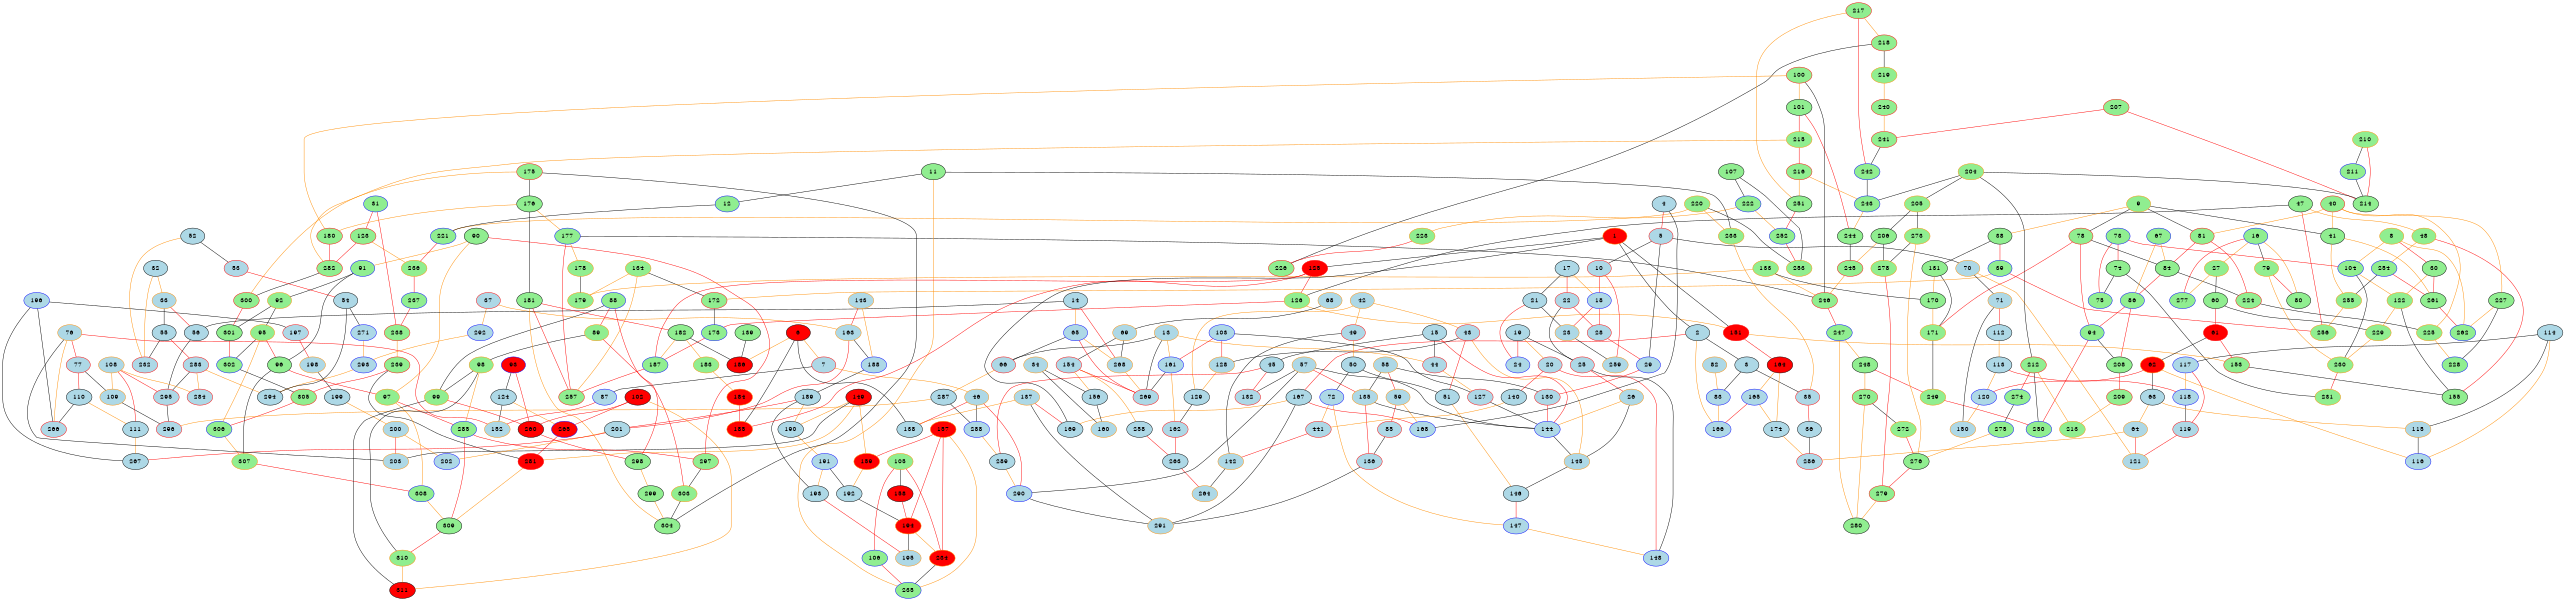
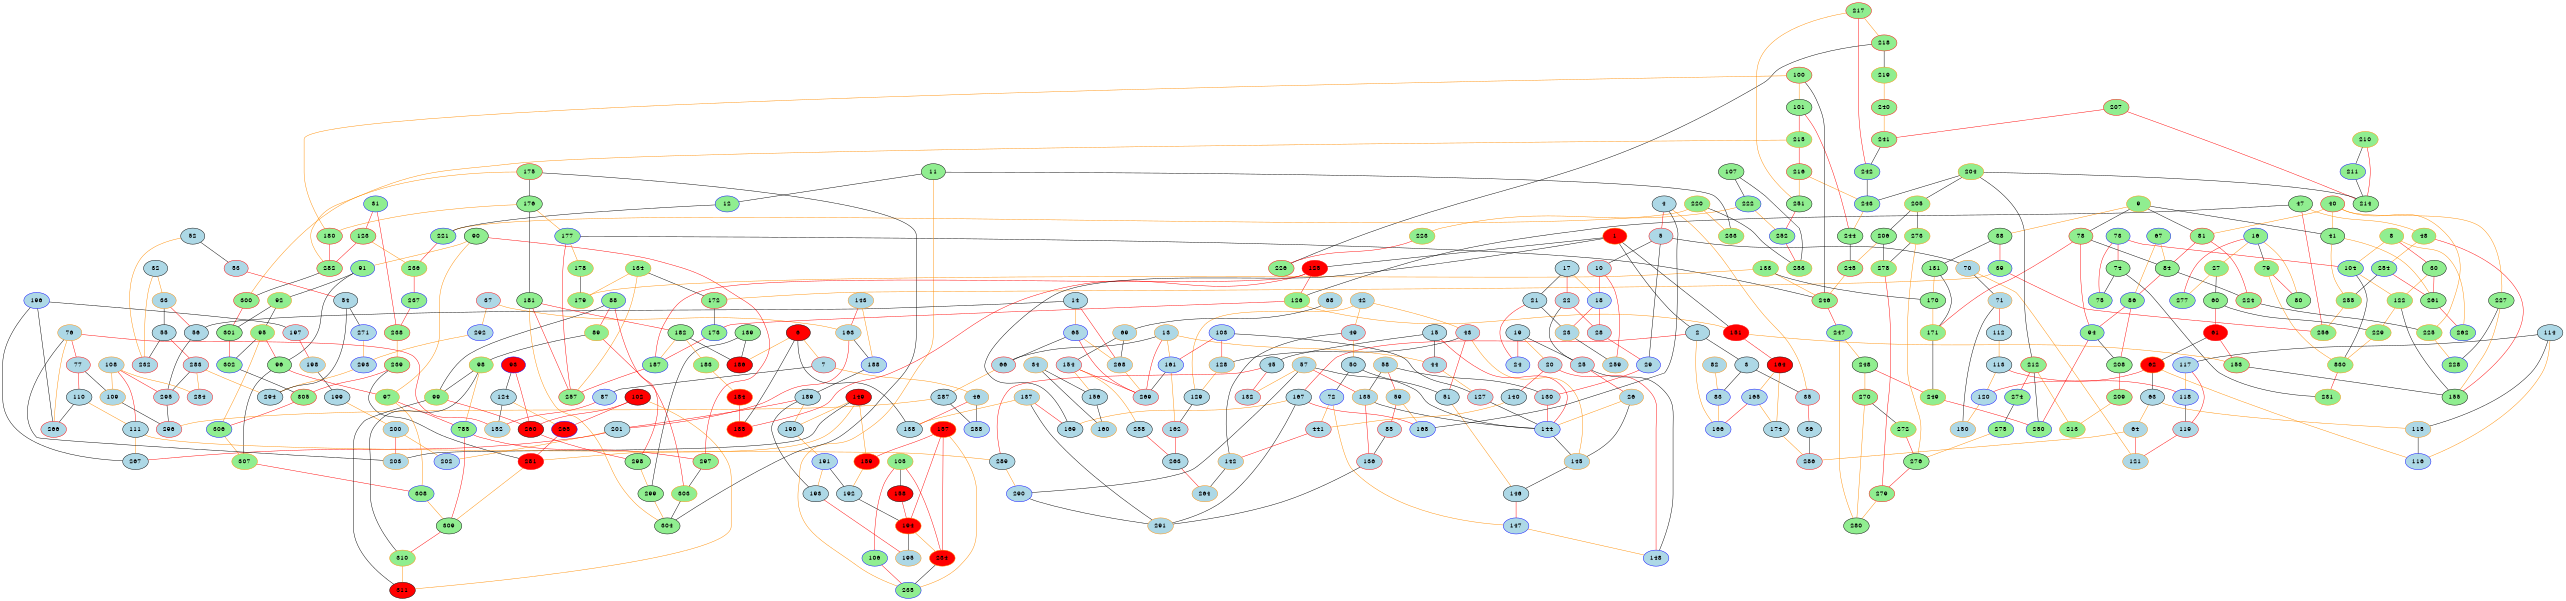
edge "233" -- "35": now "4" -- "35"
edge "227" -- "262": now "227" -- "155"
edge "13" -- "269": color black -> red
node "230": label "230" -> "830"
edge "57" -- "132": color black -> darkorange
edge "139" -- "299": added
node "285": label "285" -> "785"
edge "46" -- "290": removed
edge "288" -- "289": now "111" -- "289"
